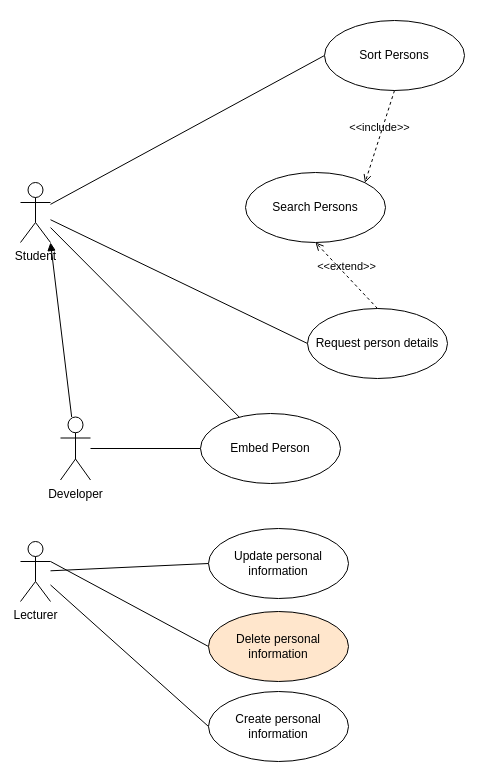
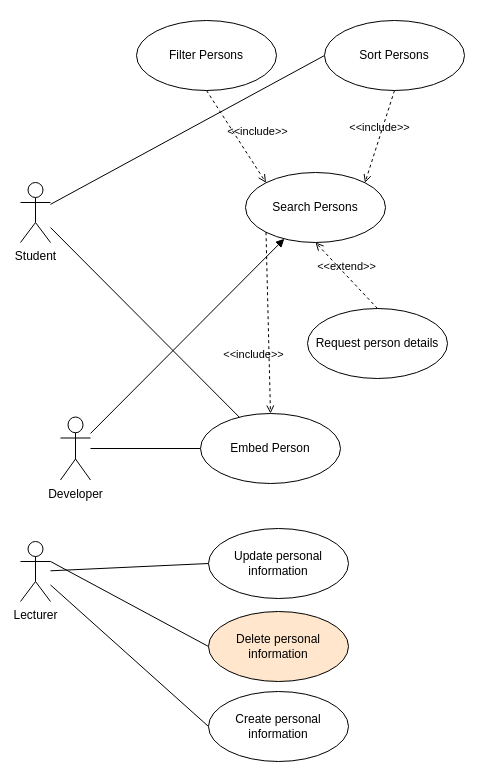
node "Filter Persons": added
edge "Filter Persons" -> "Search Persons": added, label "<<include>>"
edge "Student" -- "Request person details": removed
edge "Search Persons" -> "Embed Person": added, label "<<include>>"
edge "Developer" -> "Student": now "Developer" -> "Search Persons"
